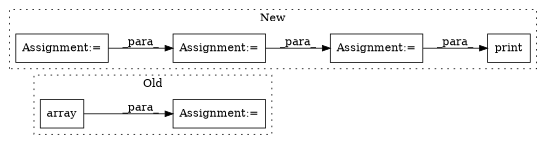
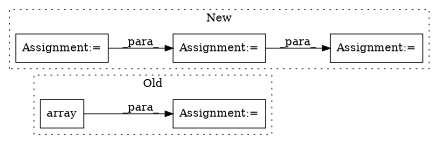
node "print": removed
